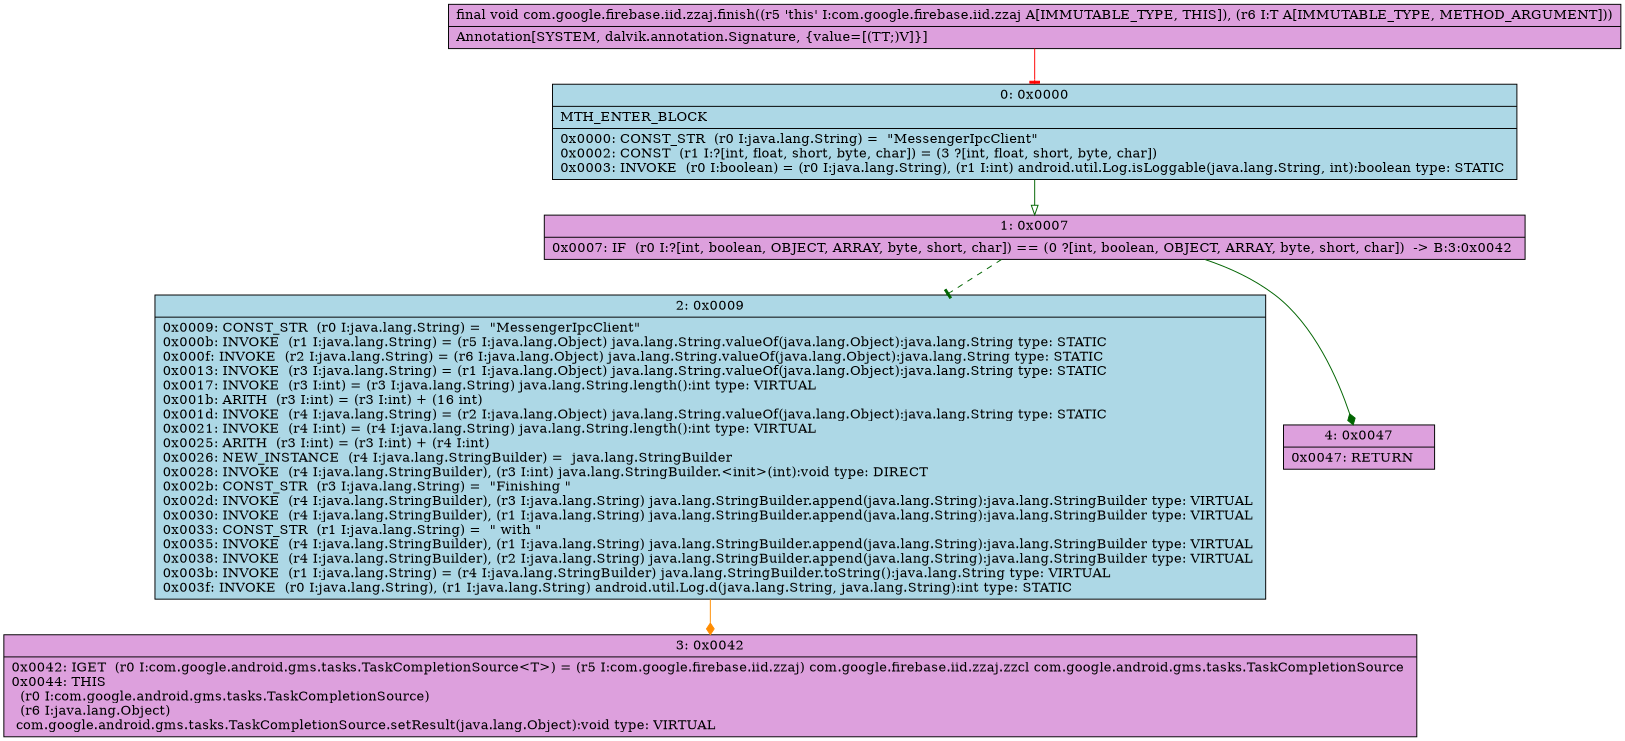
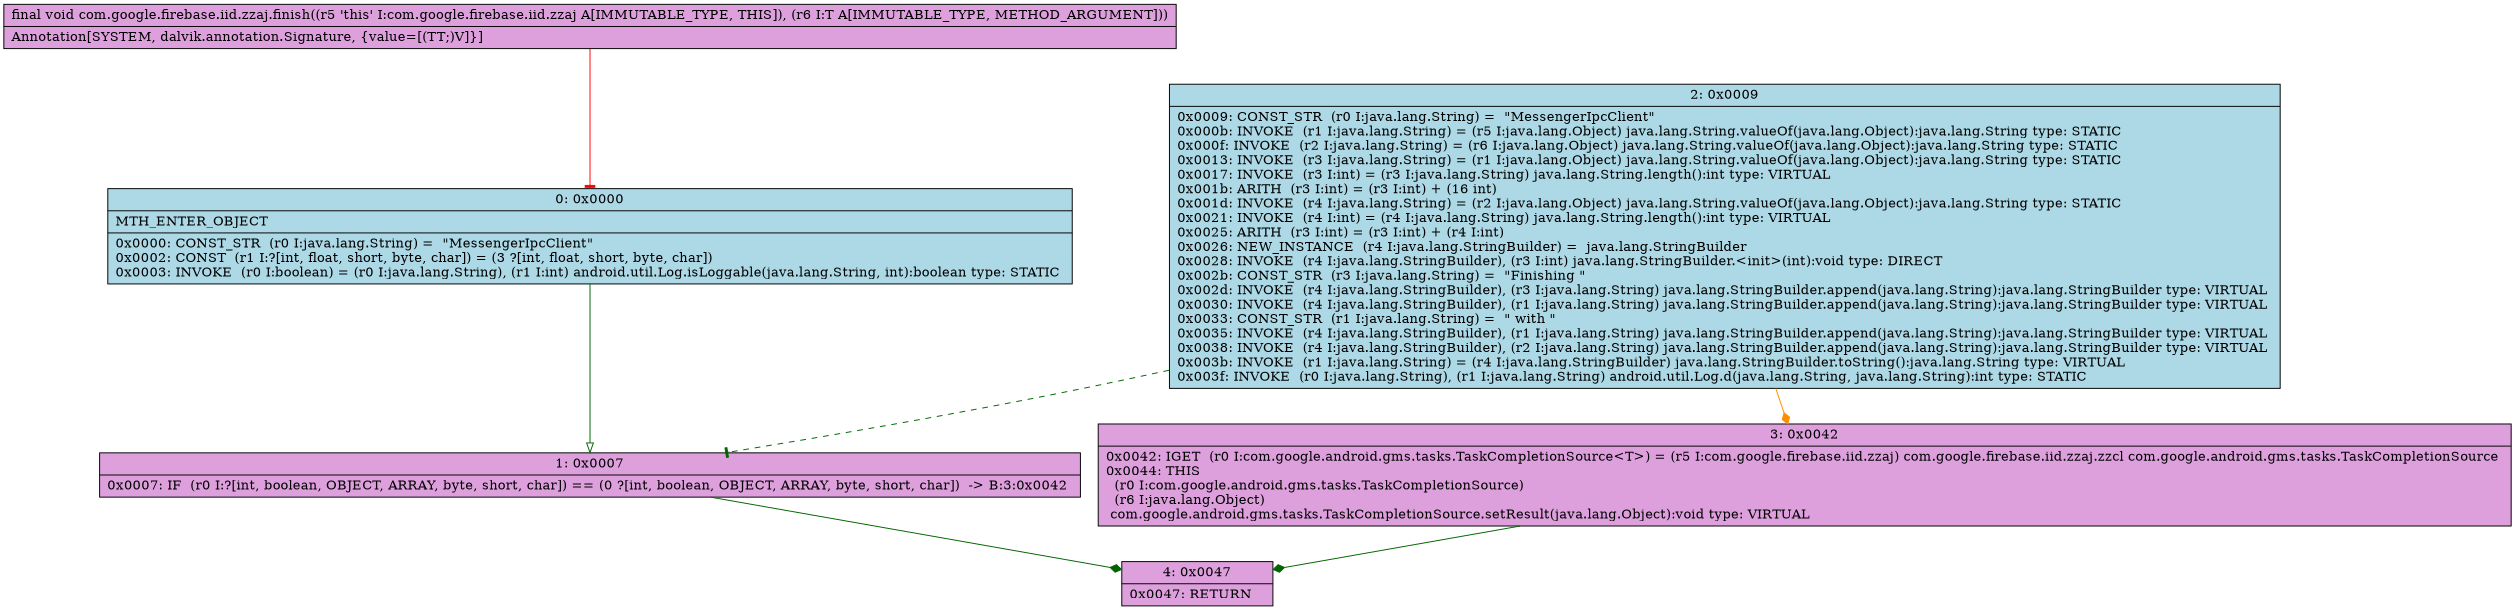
node "0: 0x0000": text "MTH_ENTER_BLOCK" -> "MTH_ENTER_OBJECT"
edge "1: 0x0007" -> "2: 0x0009": reversed
edge "3: 0x0042" -> "4: 0x0047": added
